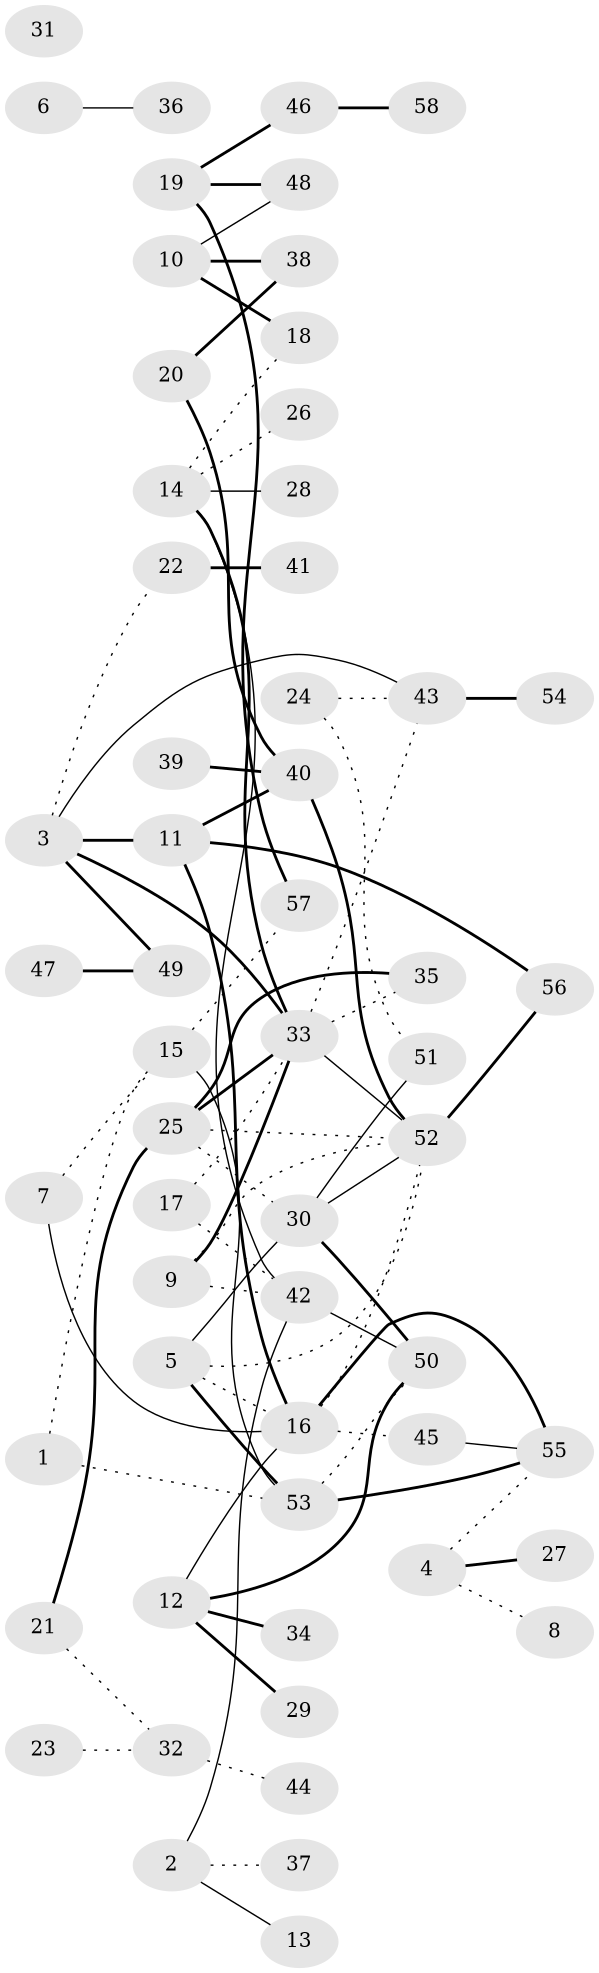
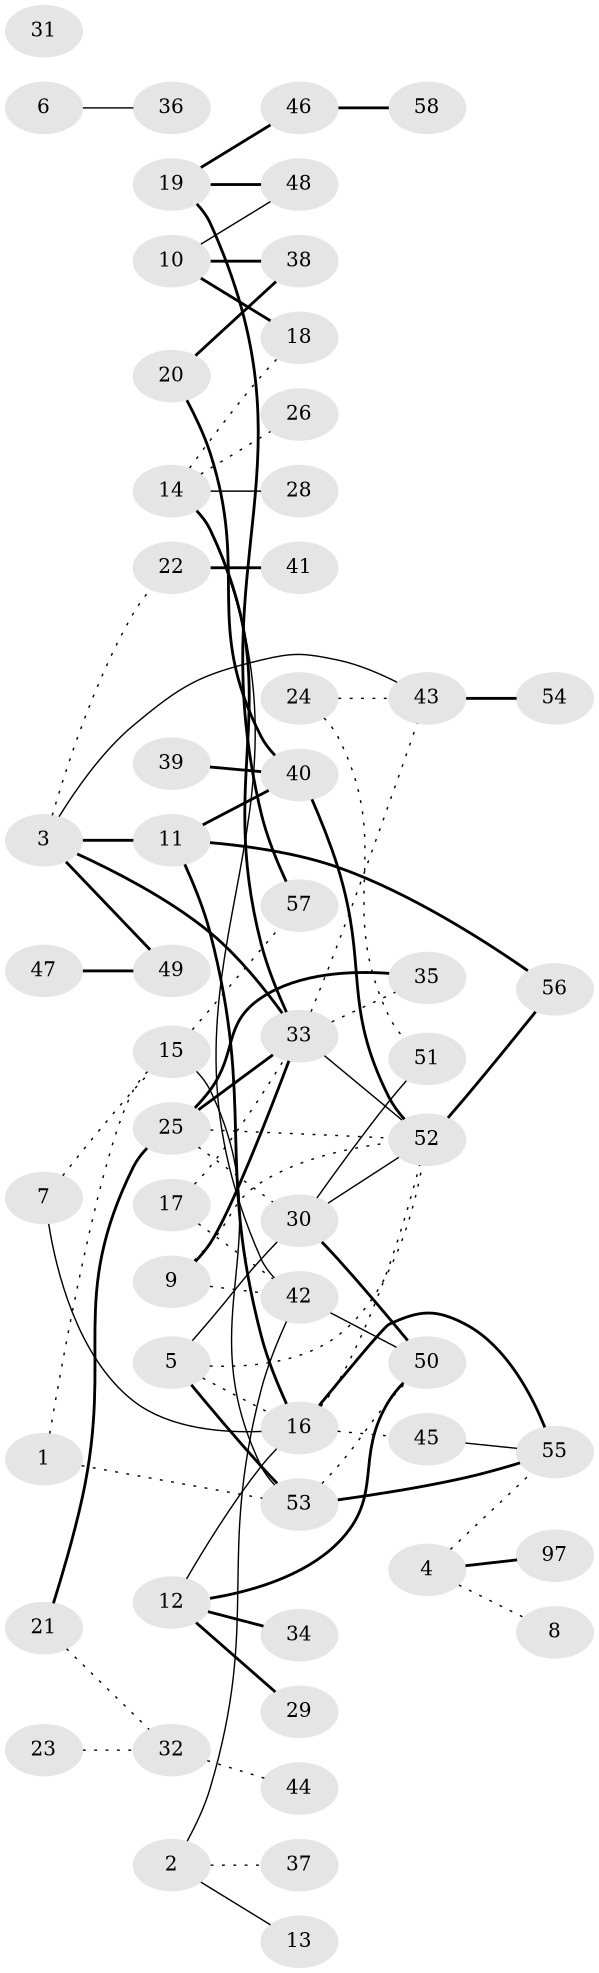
node "27": label "27" -> "97"
